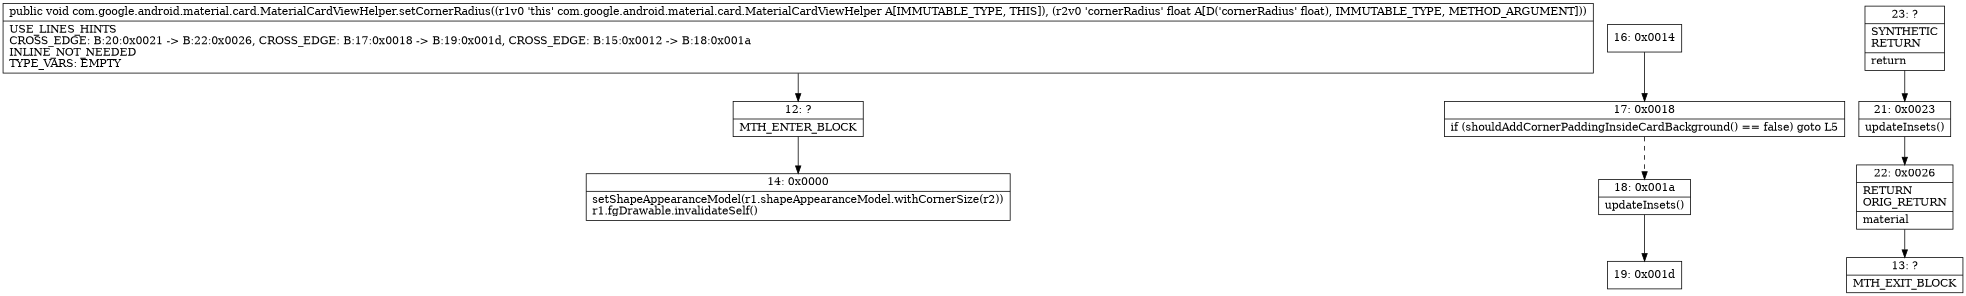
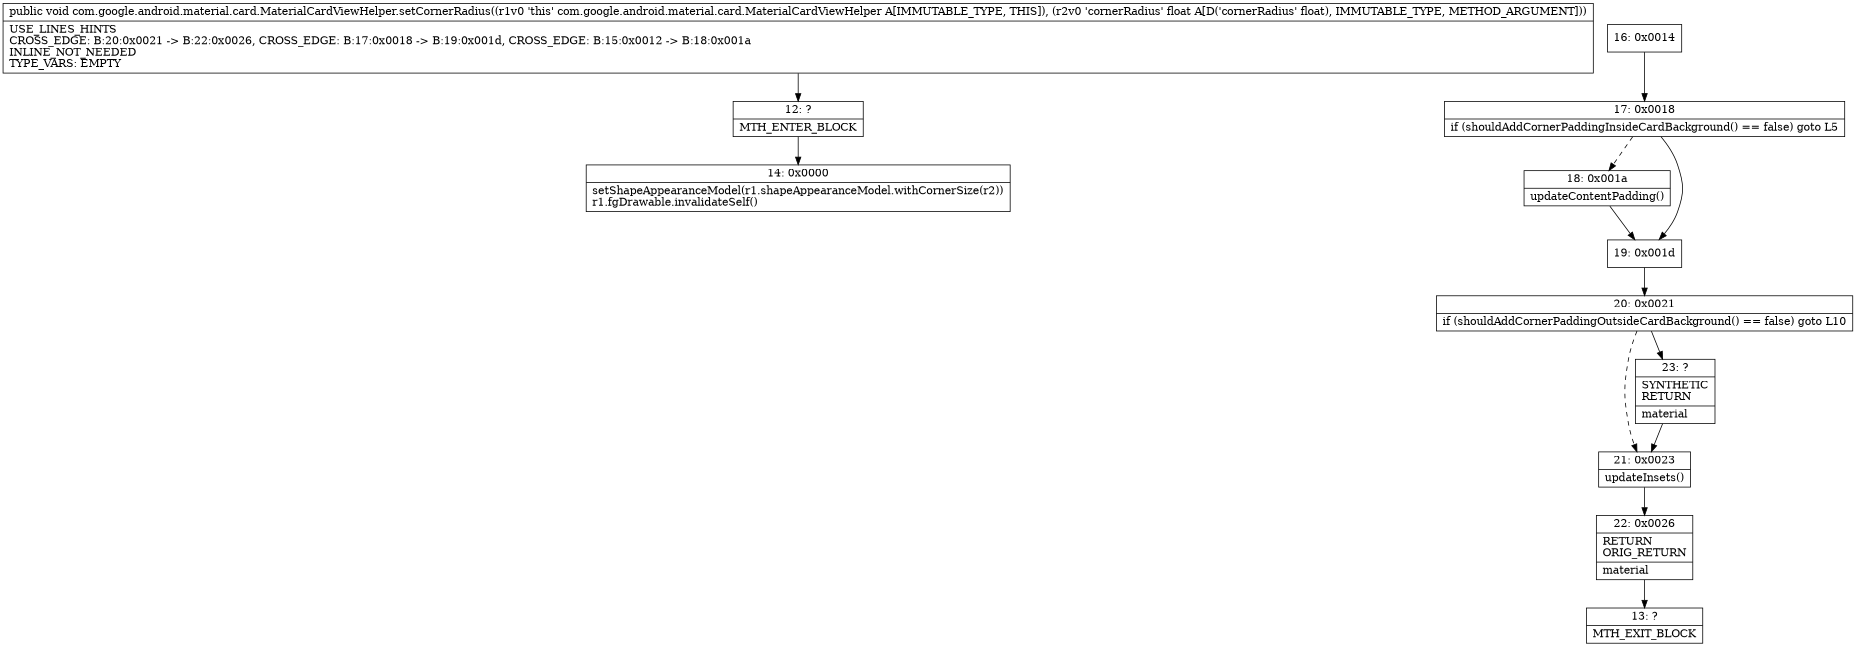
node "23: ?": text "return" -> "material"
edge "17: 0x0018" -> "19: 0x001d": added
node "18: 0x001a": text "updateInsets()" -> "updateContentPadding()"
node "20: 0x0021": added
